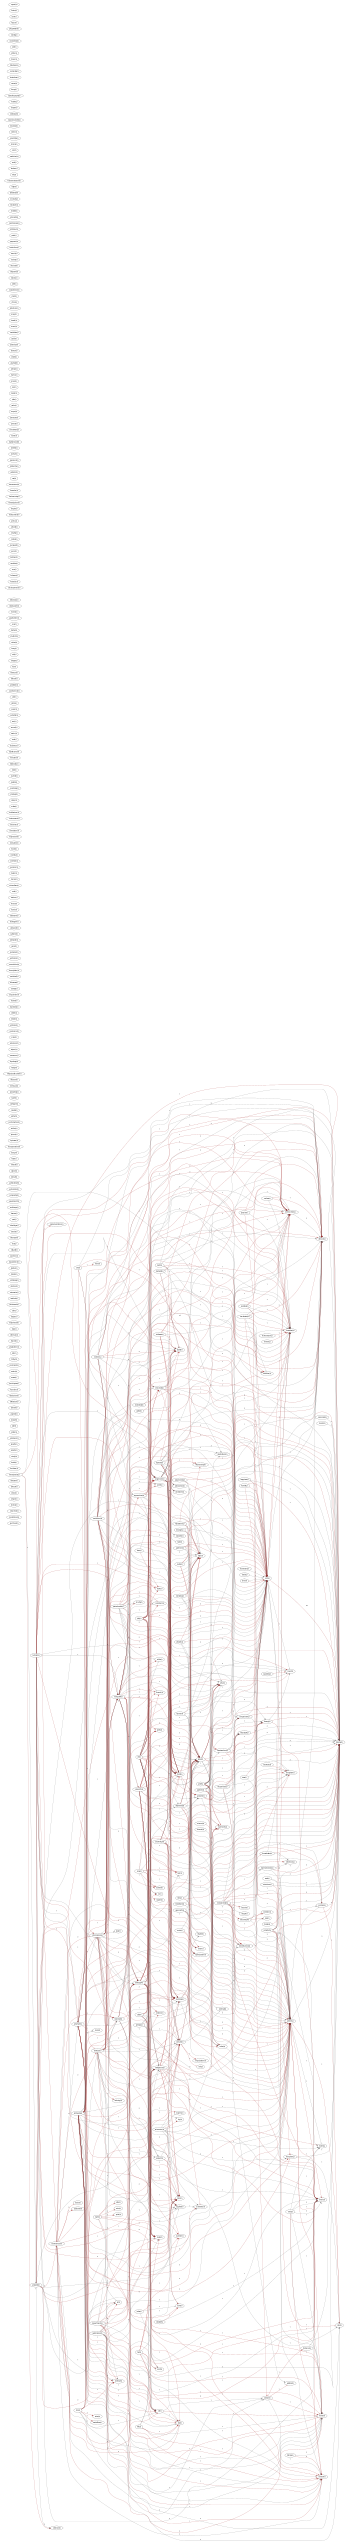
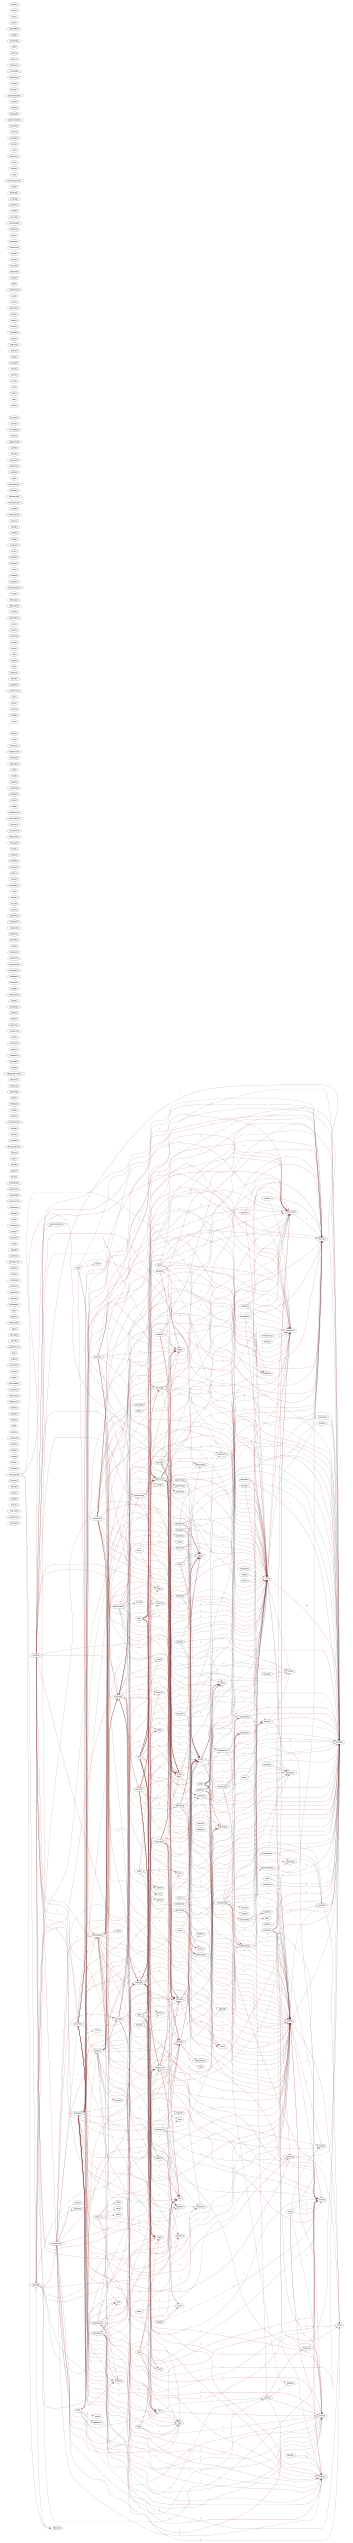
node "scope(1)": removed
node "cluster(1)": added
node "forrest(1)": removed
